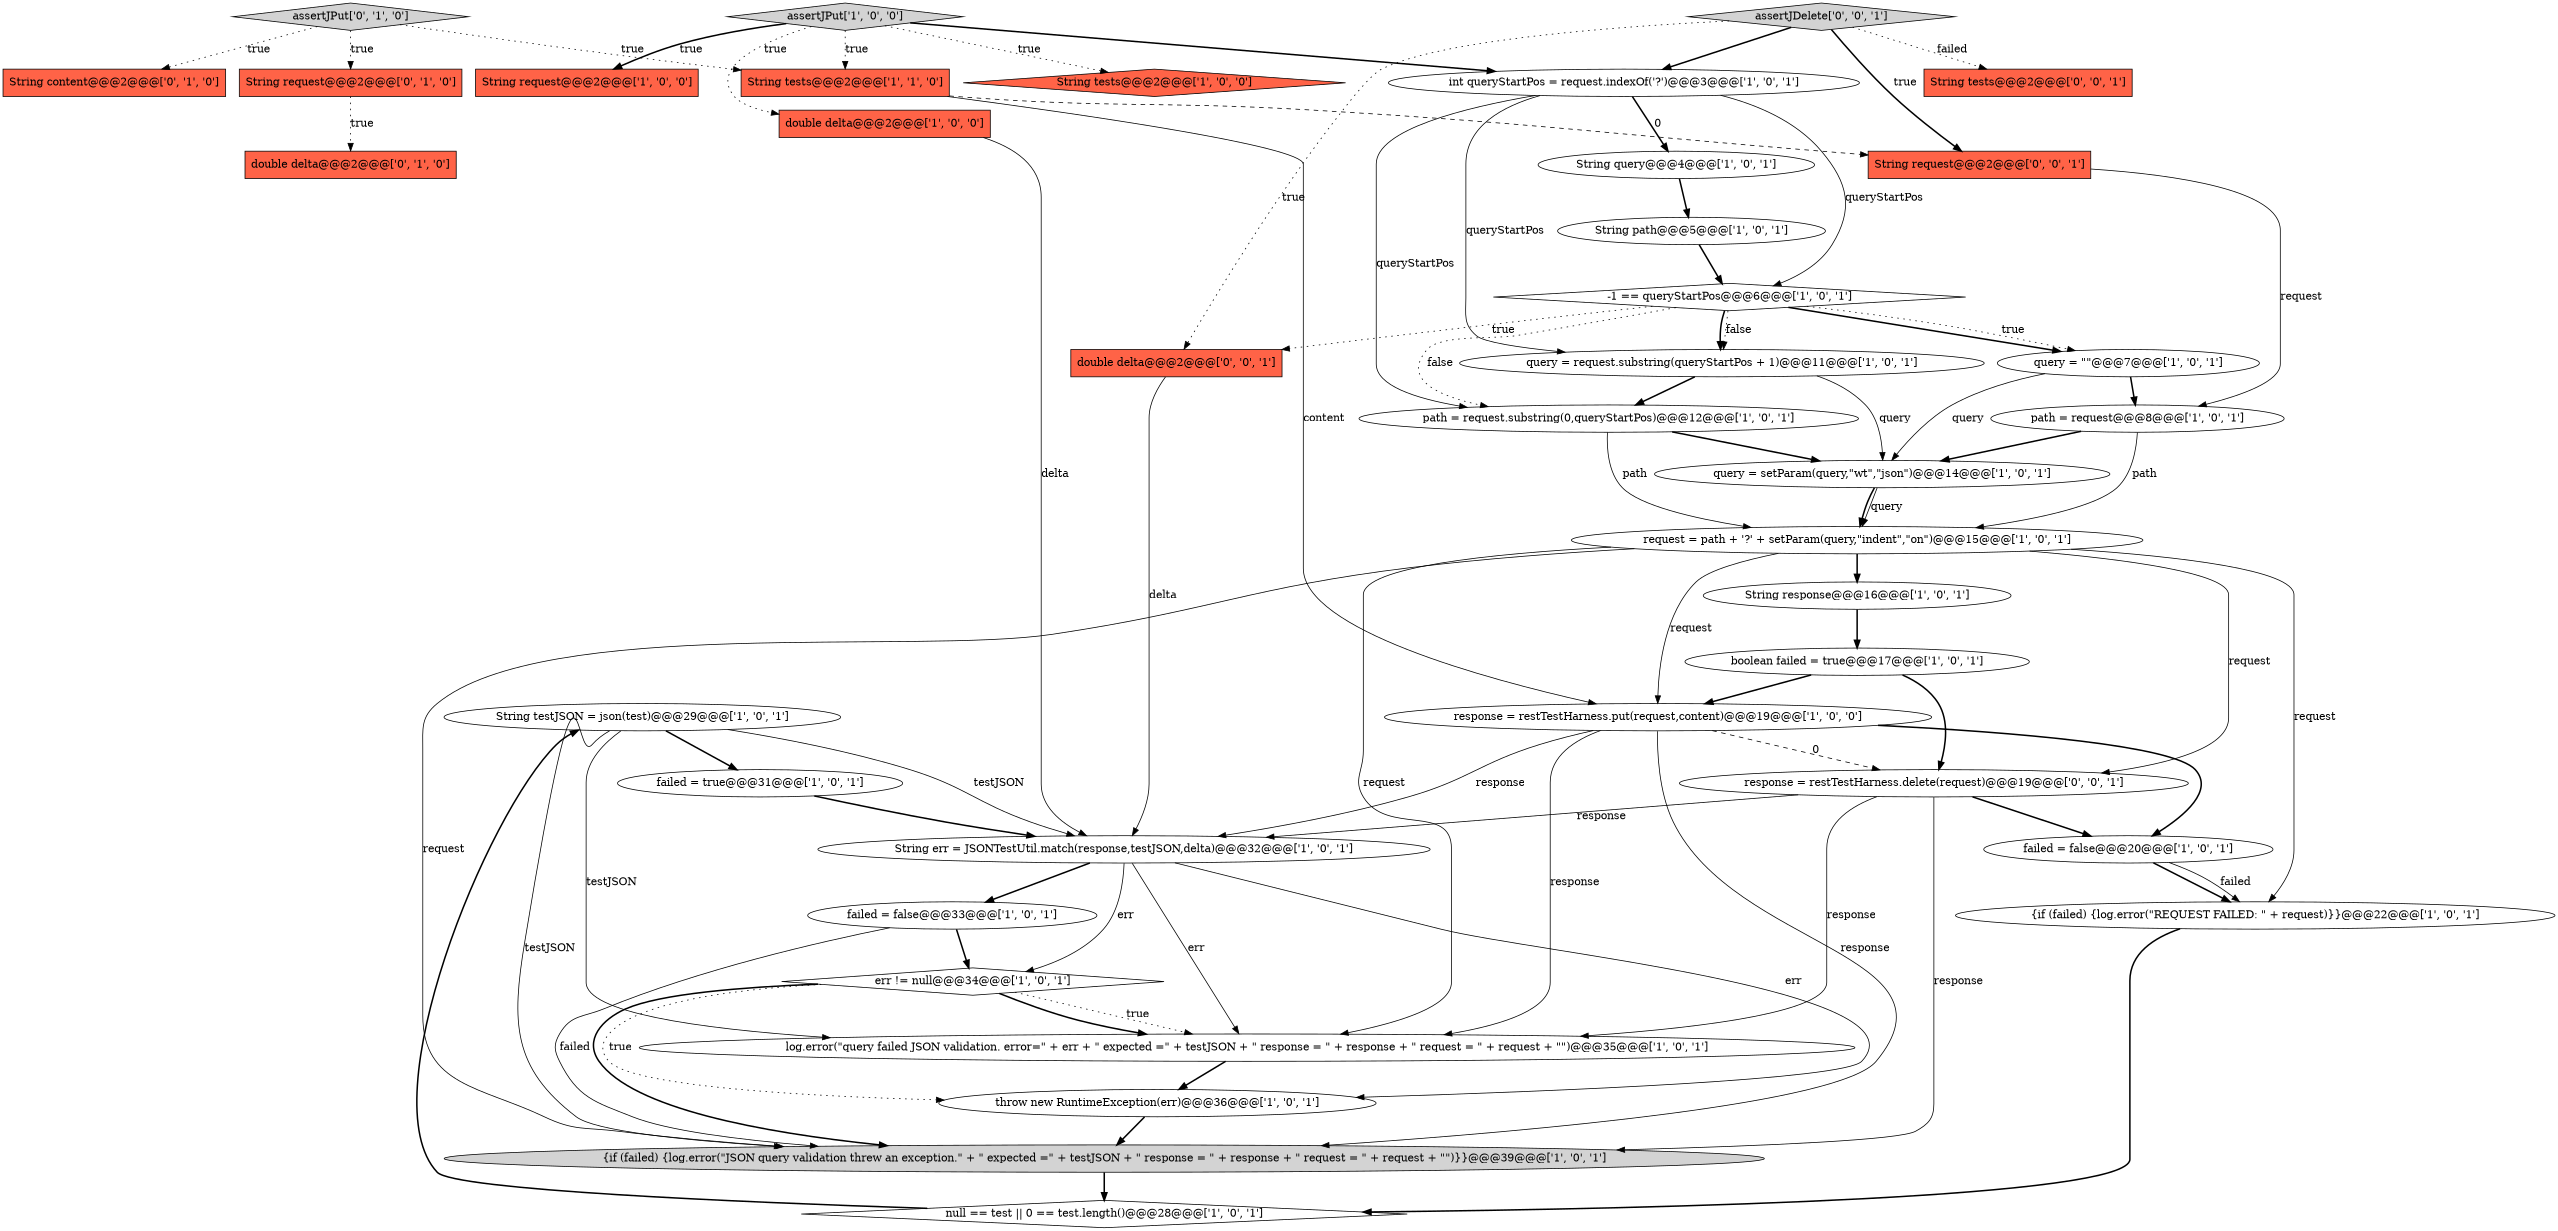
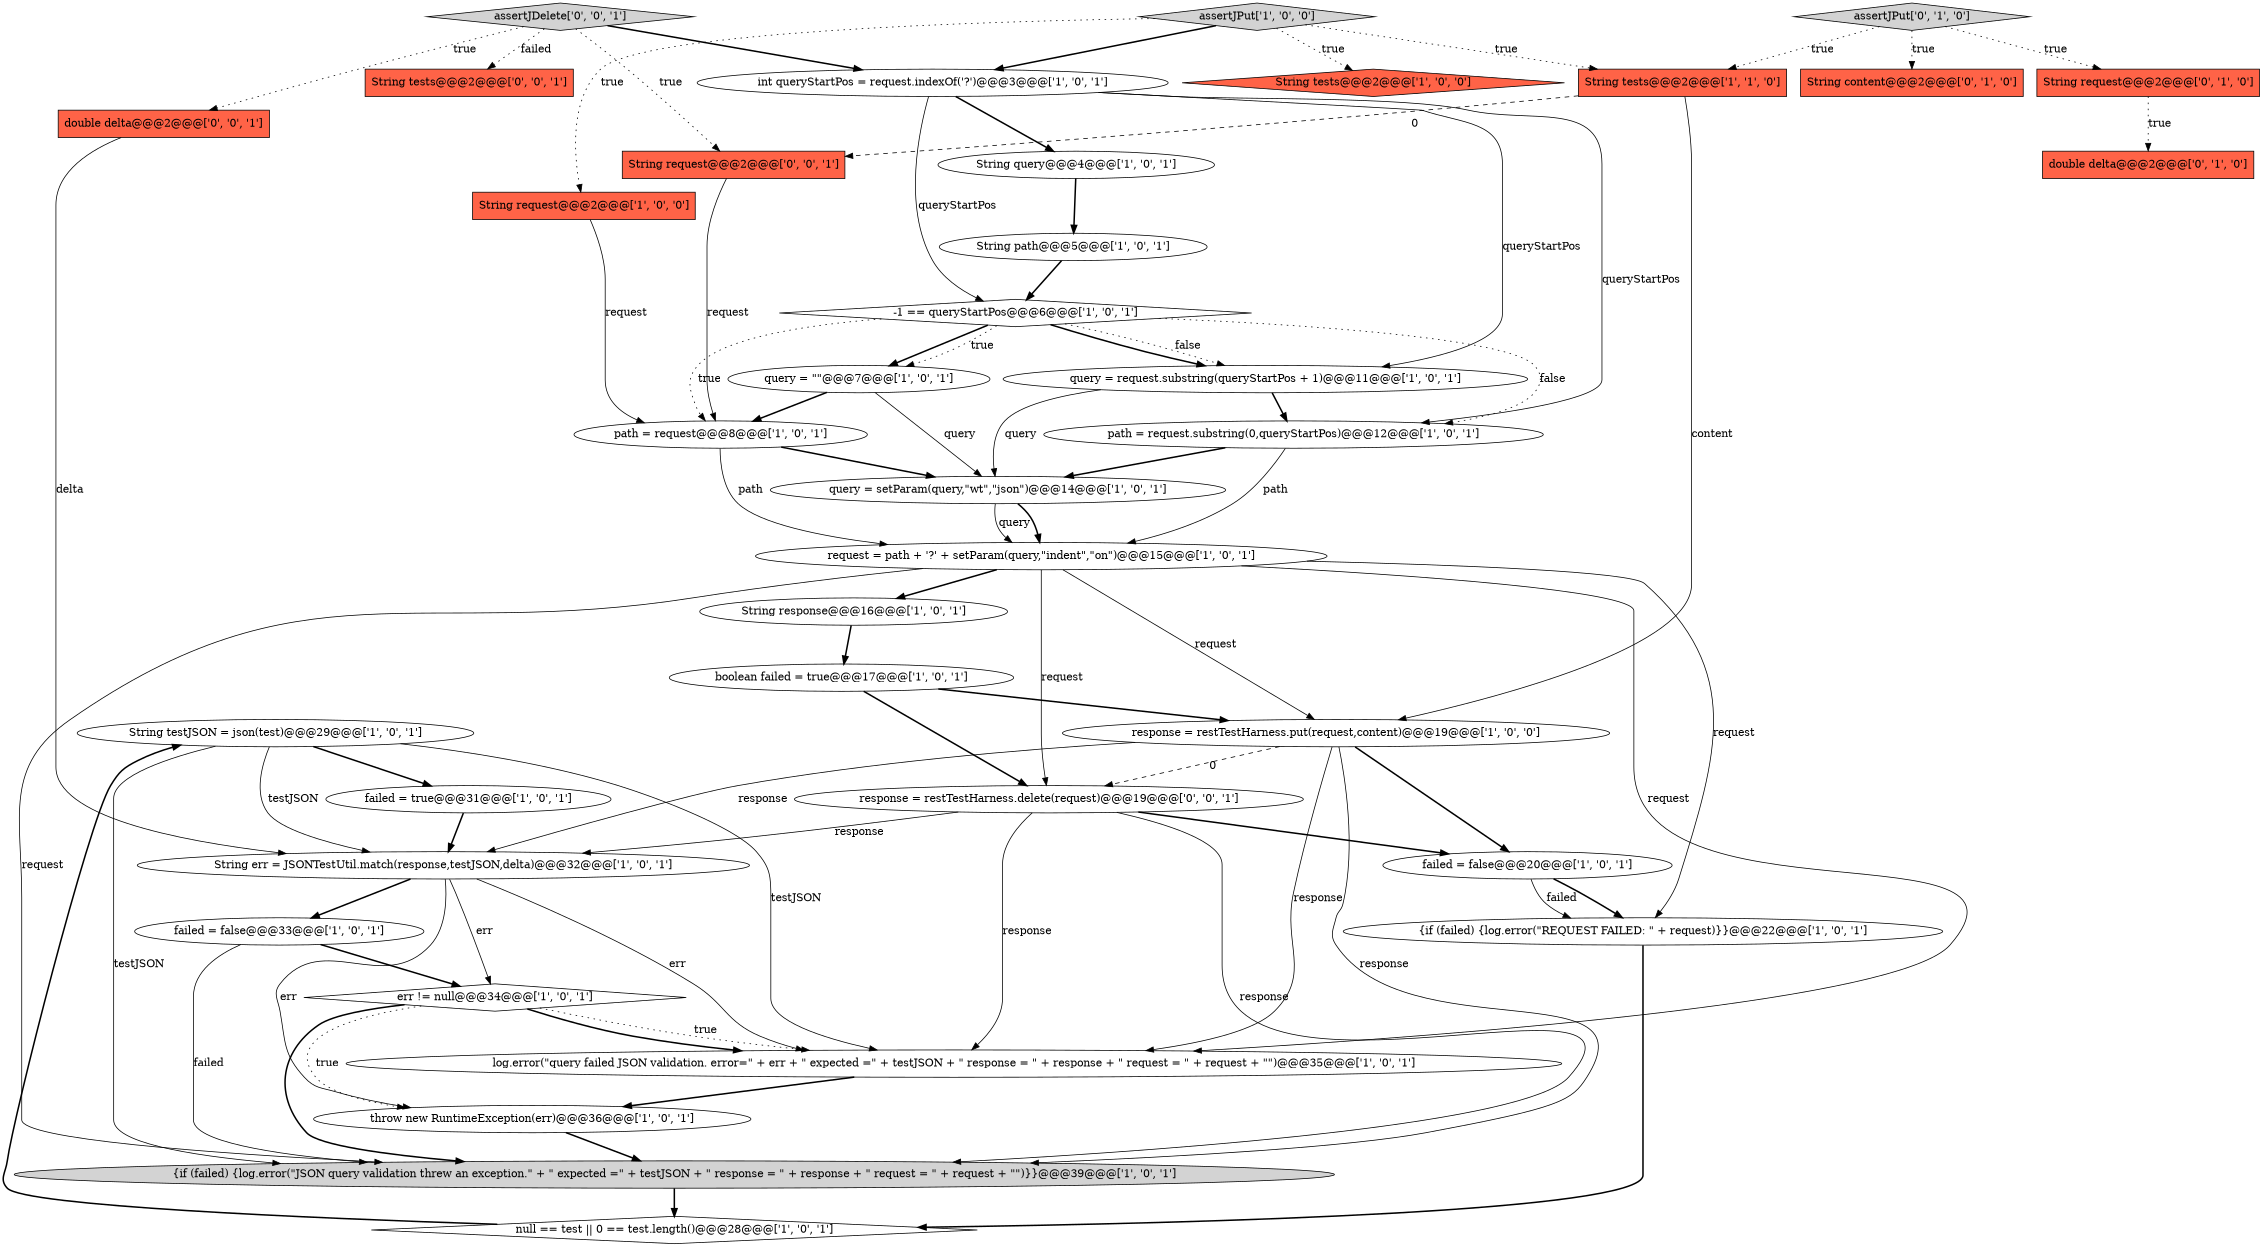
edge "assertJPut['1', '0', '0']" -> "String request@@@2@@@['1', '0', '0']": style bold -> dotted
edge "assertJDelete['0', '0', '1']" -> "String request@@@2@@@['0', '0', '1']": style bold -> dotted
node "double delta@@@2@@@['1', '0', '0']": removed
edge "String request@@@2@@@['1', '0', '0']" -> "path = request@@@8@@@['1', '0', '1']": added, label "request"
edge "-1 == queryStartPos@@@6@@@['1', '0', '1']" -> "double delta@@@2@@@['0', '0', '1']": now "-1 == queryStartPos@@@6@@@['1', '0', '1']" -> "path = request@@@8@@@['1', '0', '1']"
